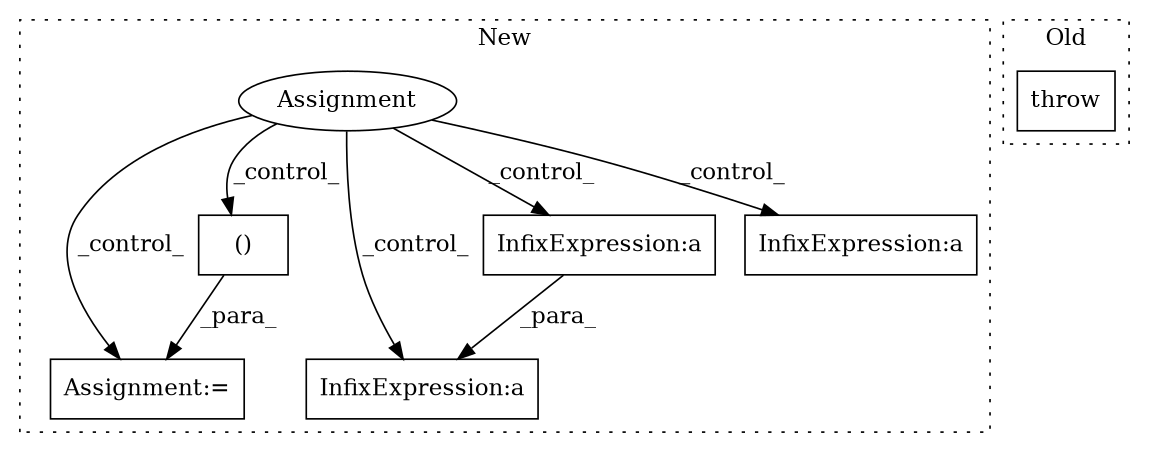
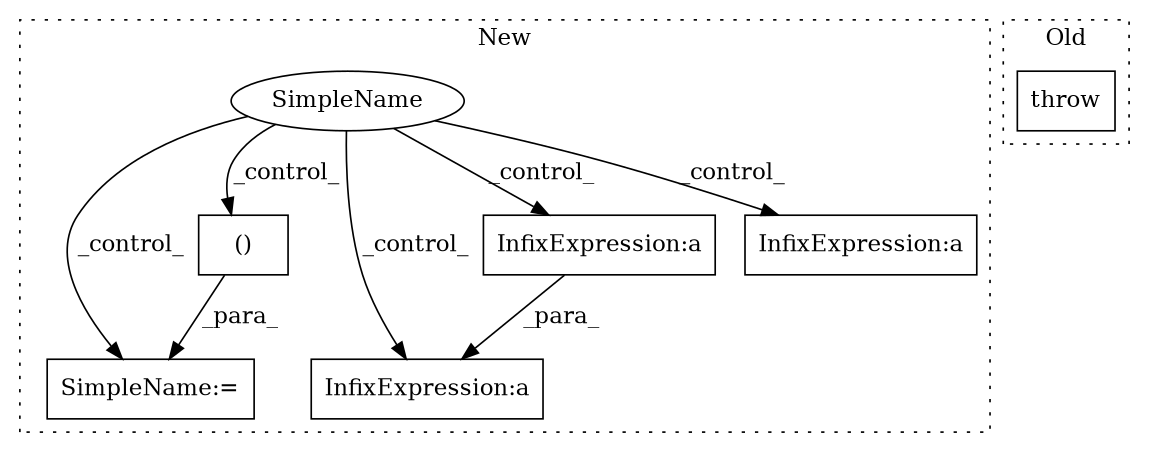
node "Assignment": label "Assignment" -> "SimpleName"
node "Assignment:=": label "Assignment:=" -> "SimpleName:="
